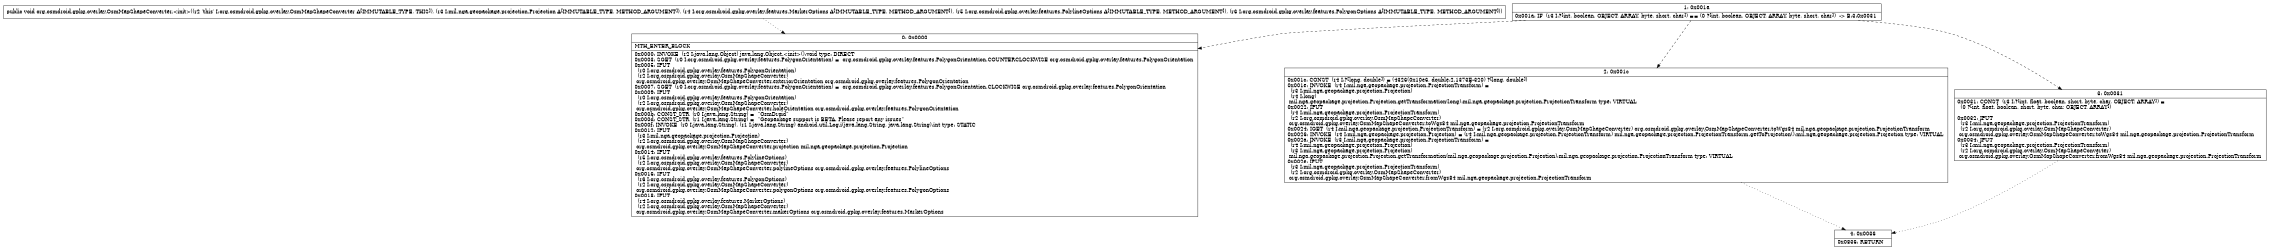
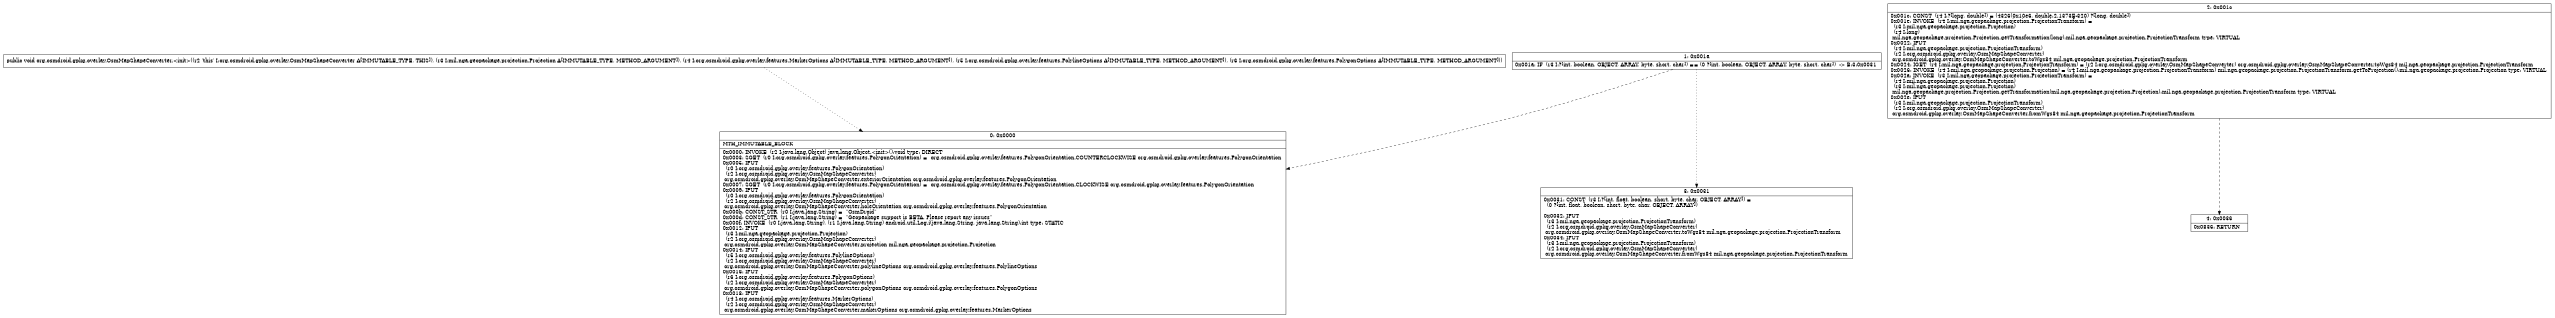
edge "1: 0x001a" -> "3: 0x0031": style dashed -> dotted
edge "1: 0x001a" -> "2: 0x001c": removed
node "0: 0x0000": text "MTH_ENTER_BLOCK" -> "MTH_IMMUTABLE_BLOCK"
edge "3: 0x0031" -> "4: 0x0036": removed
edge "2: 0x001c" -> "4: 0x0036": style dotted -> dashed
